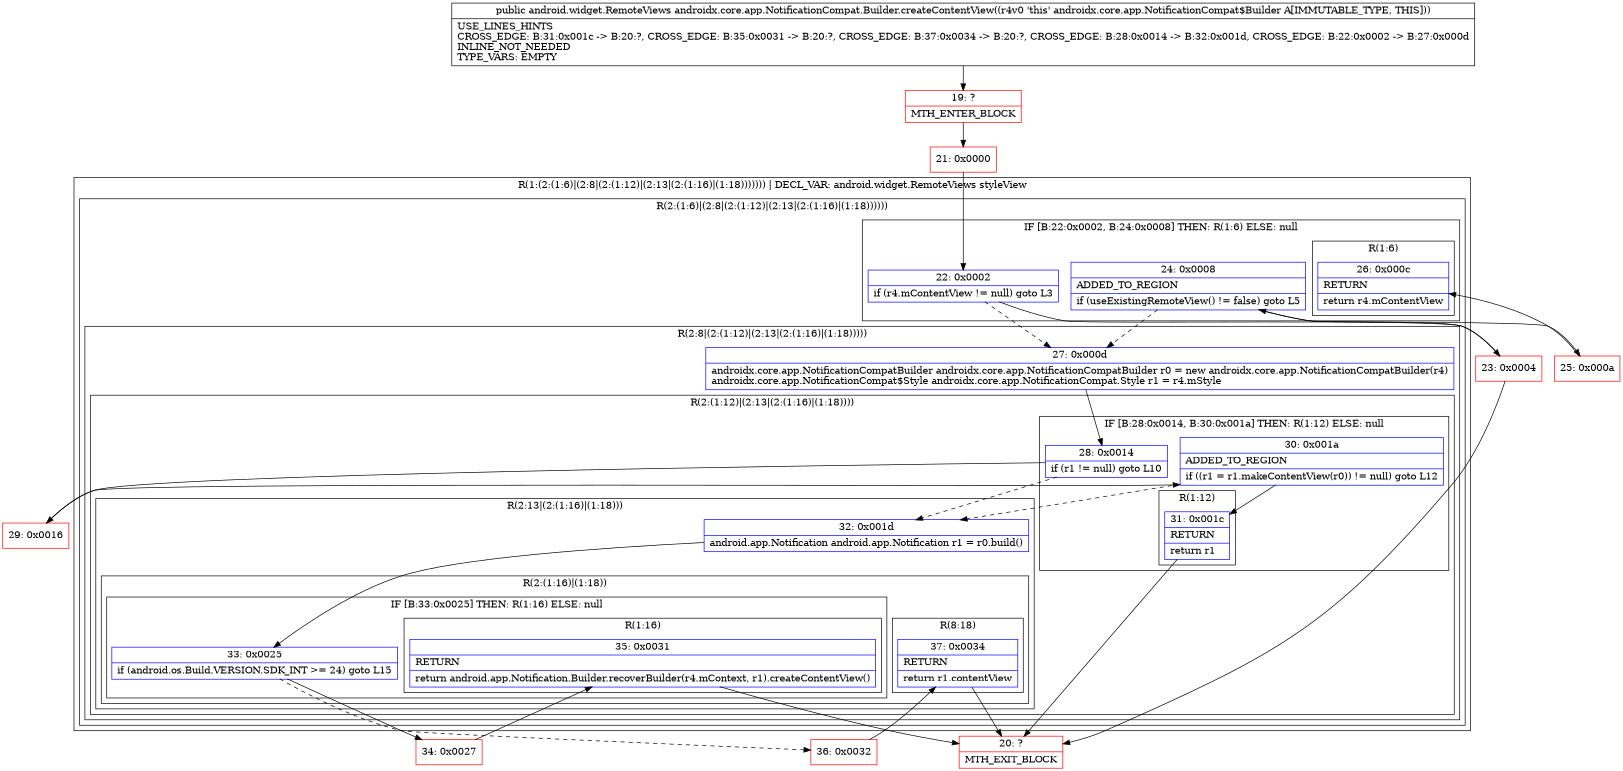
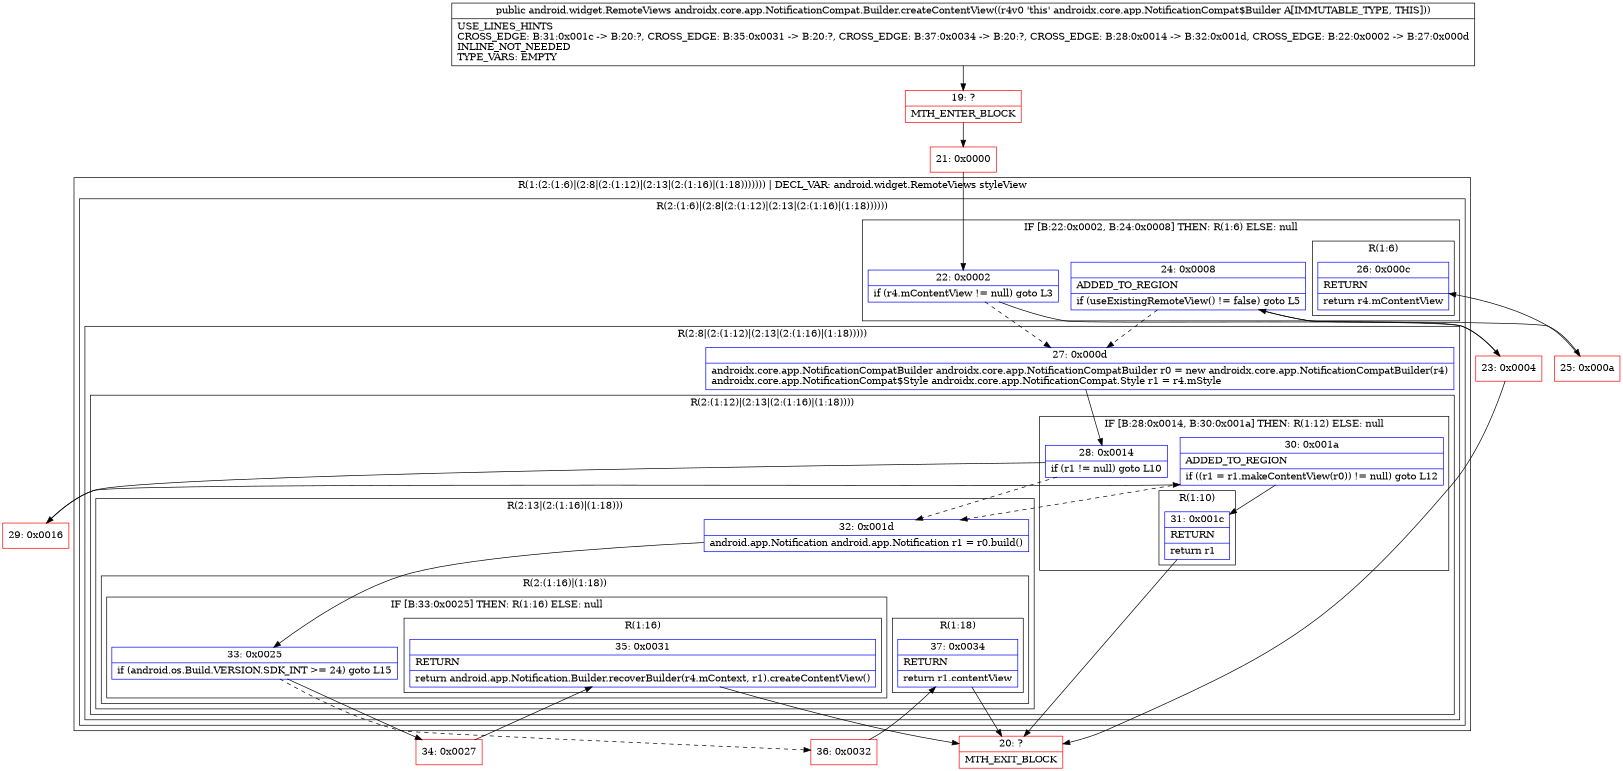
cluster "R(1:12)": label "R(1:12)" -> "R(1:10)"
cluster "R(8:18)": label "R(8:18)" -> "R(1:18)"
